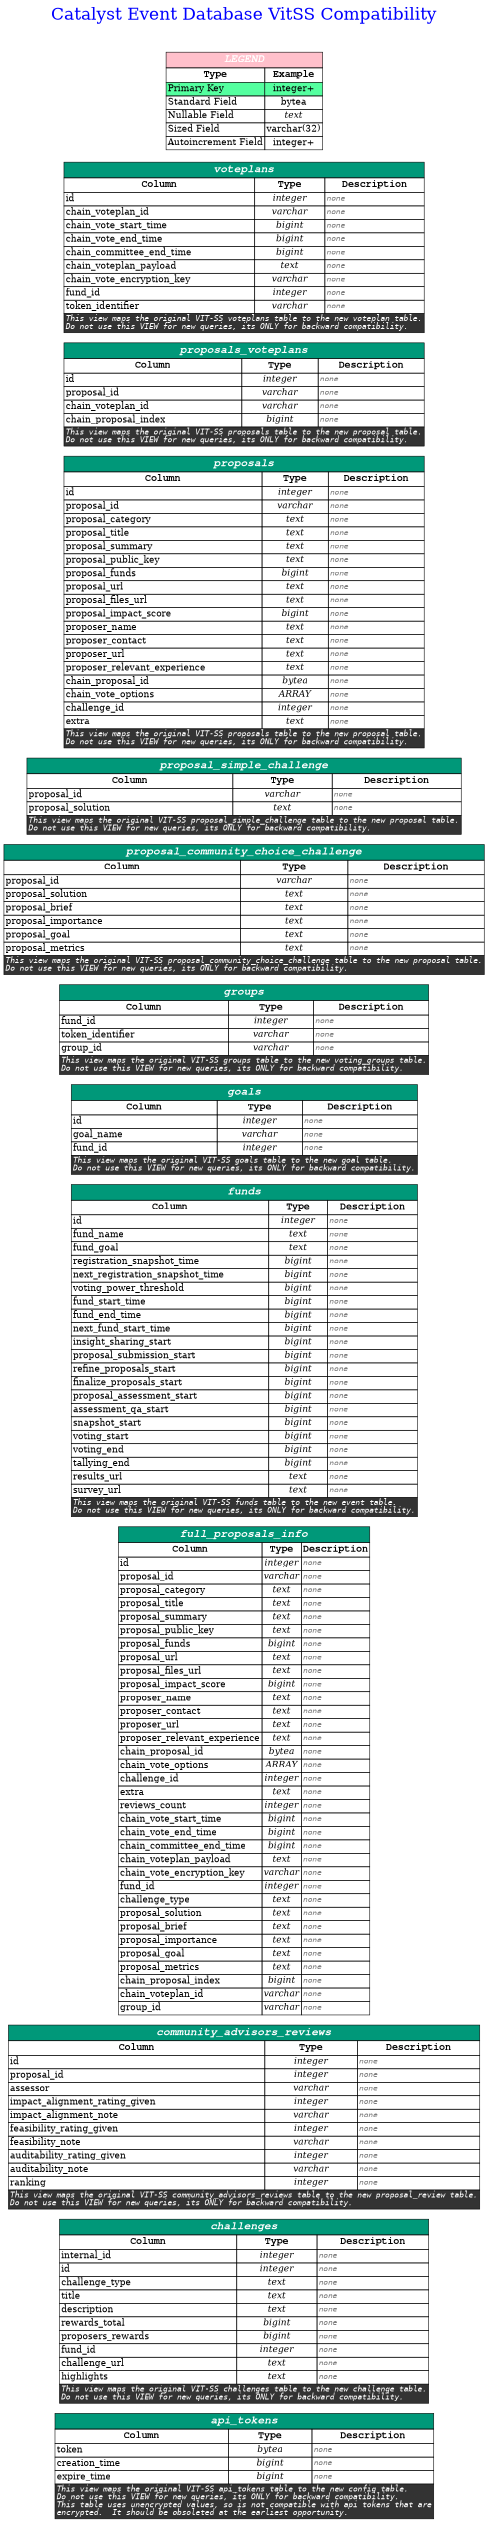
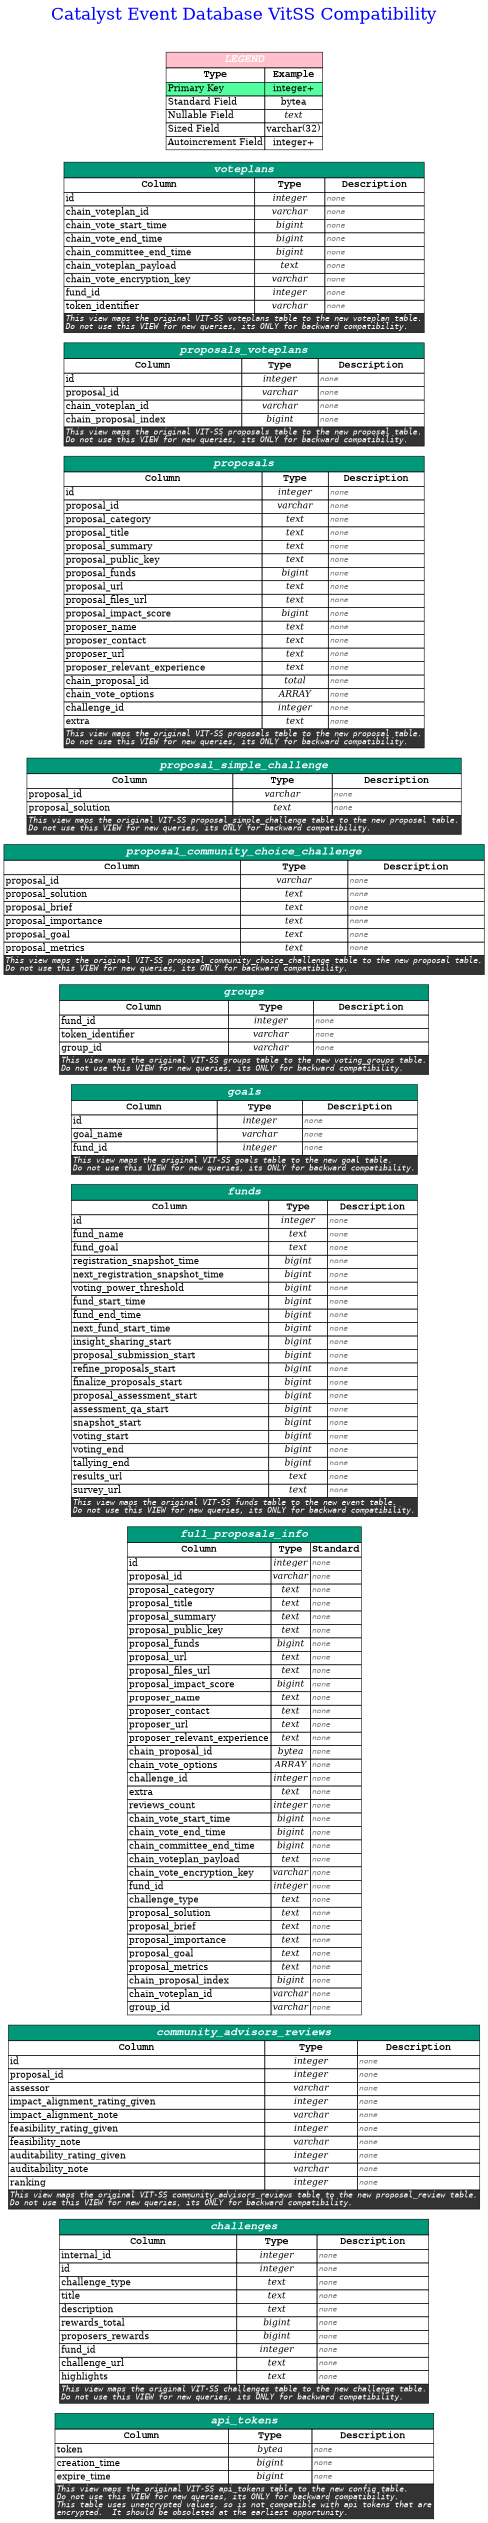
node "proposals": text "bytea" -> "total"
node "full_proposals_info": text "Description" -> "Standard"
